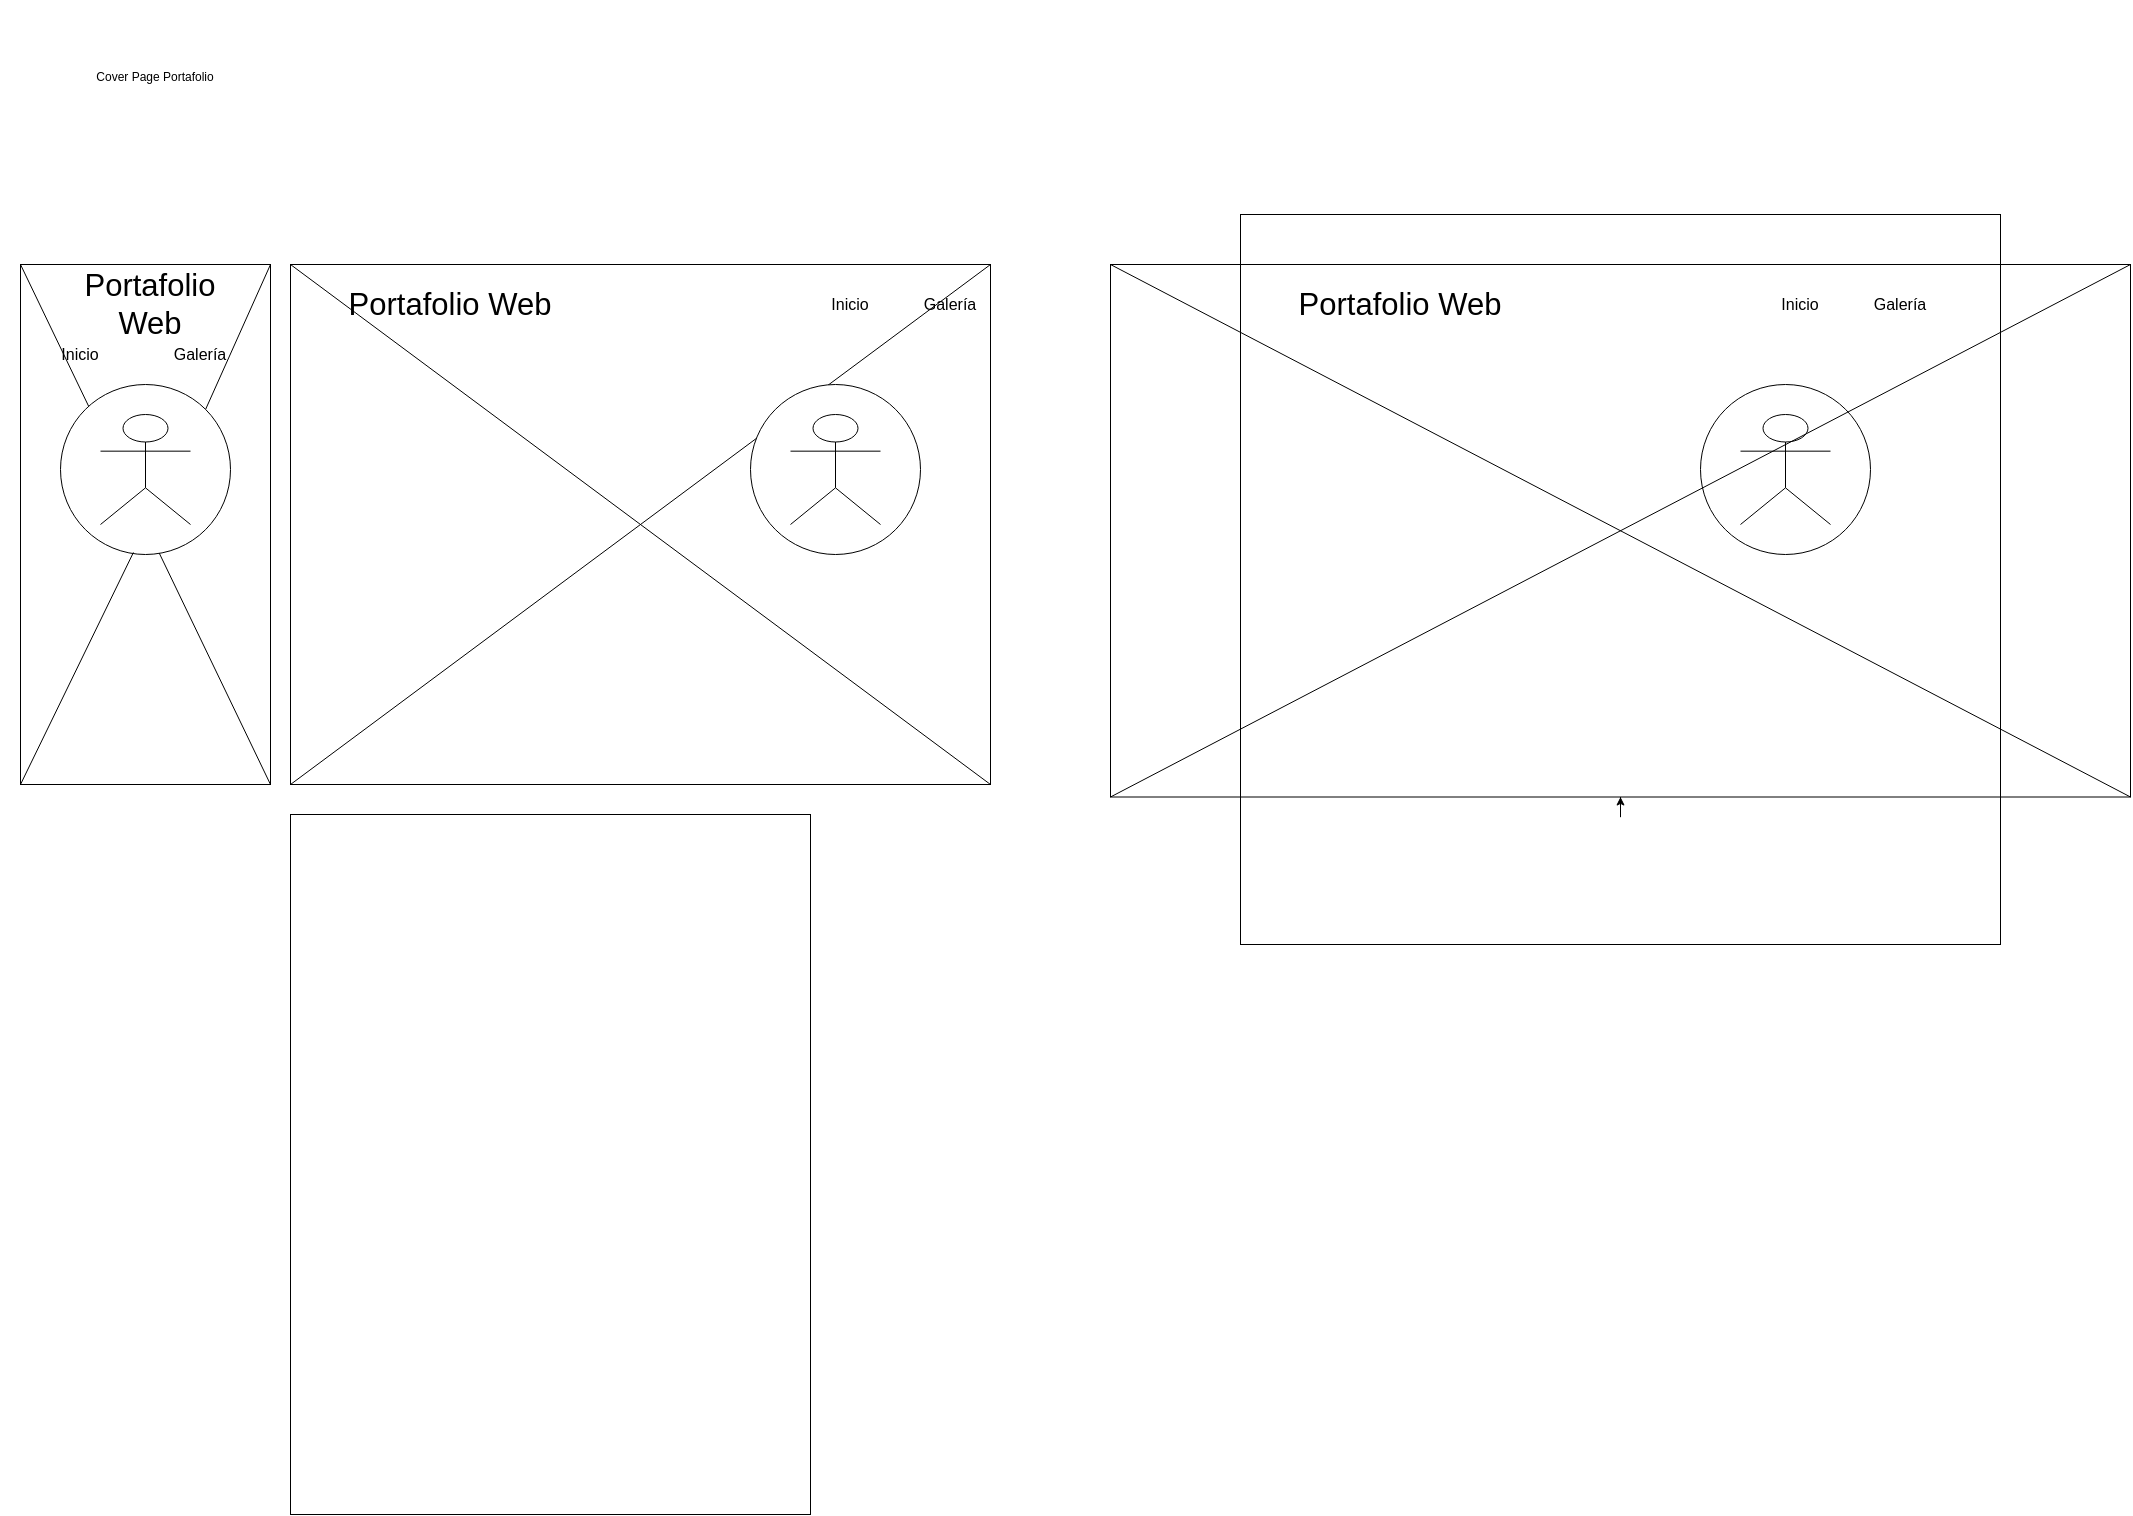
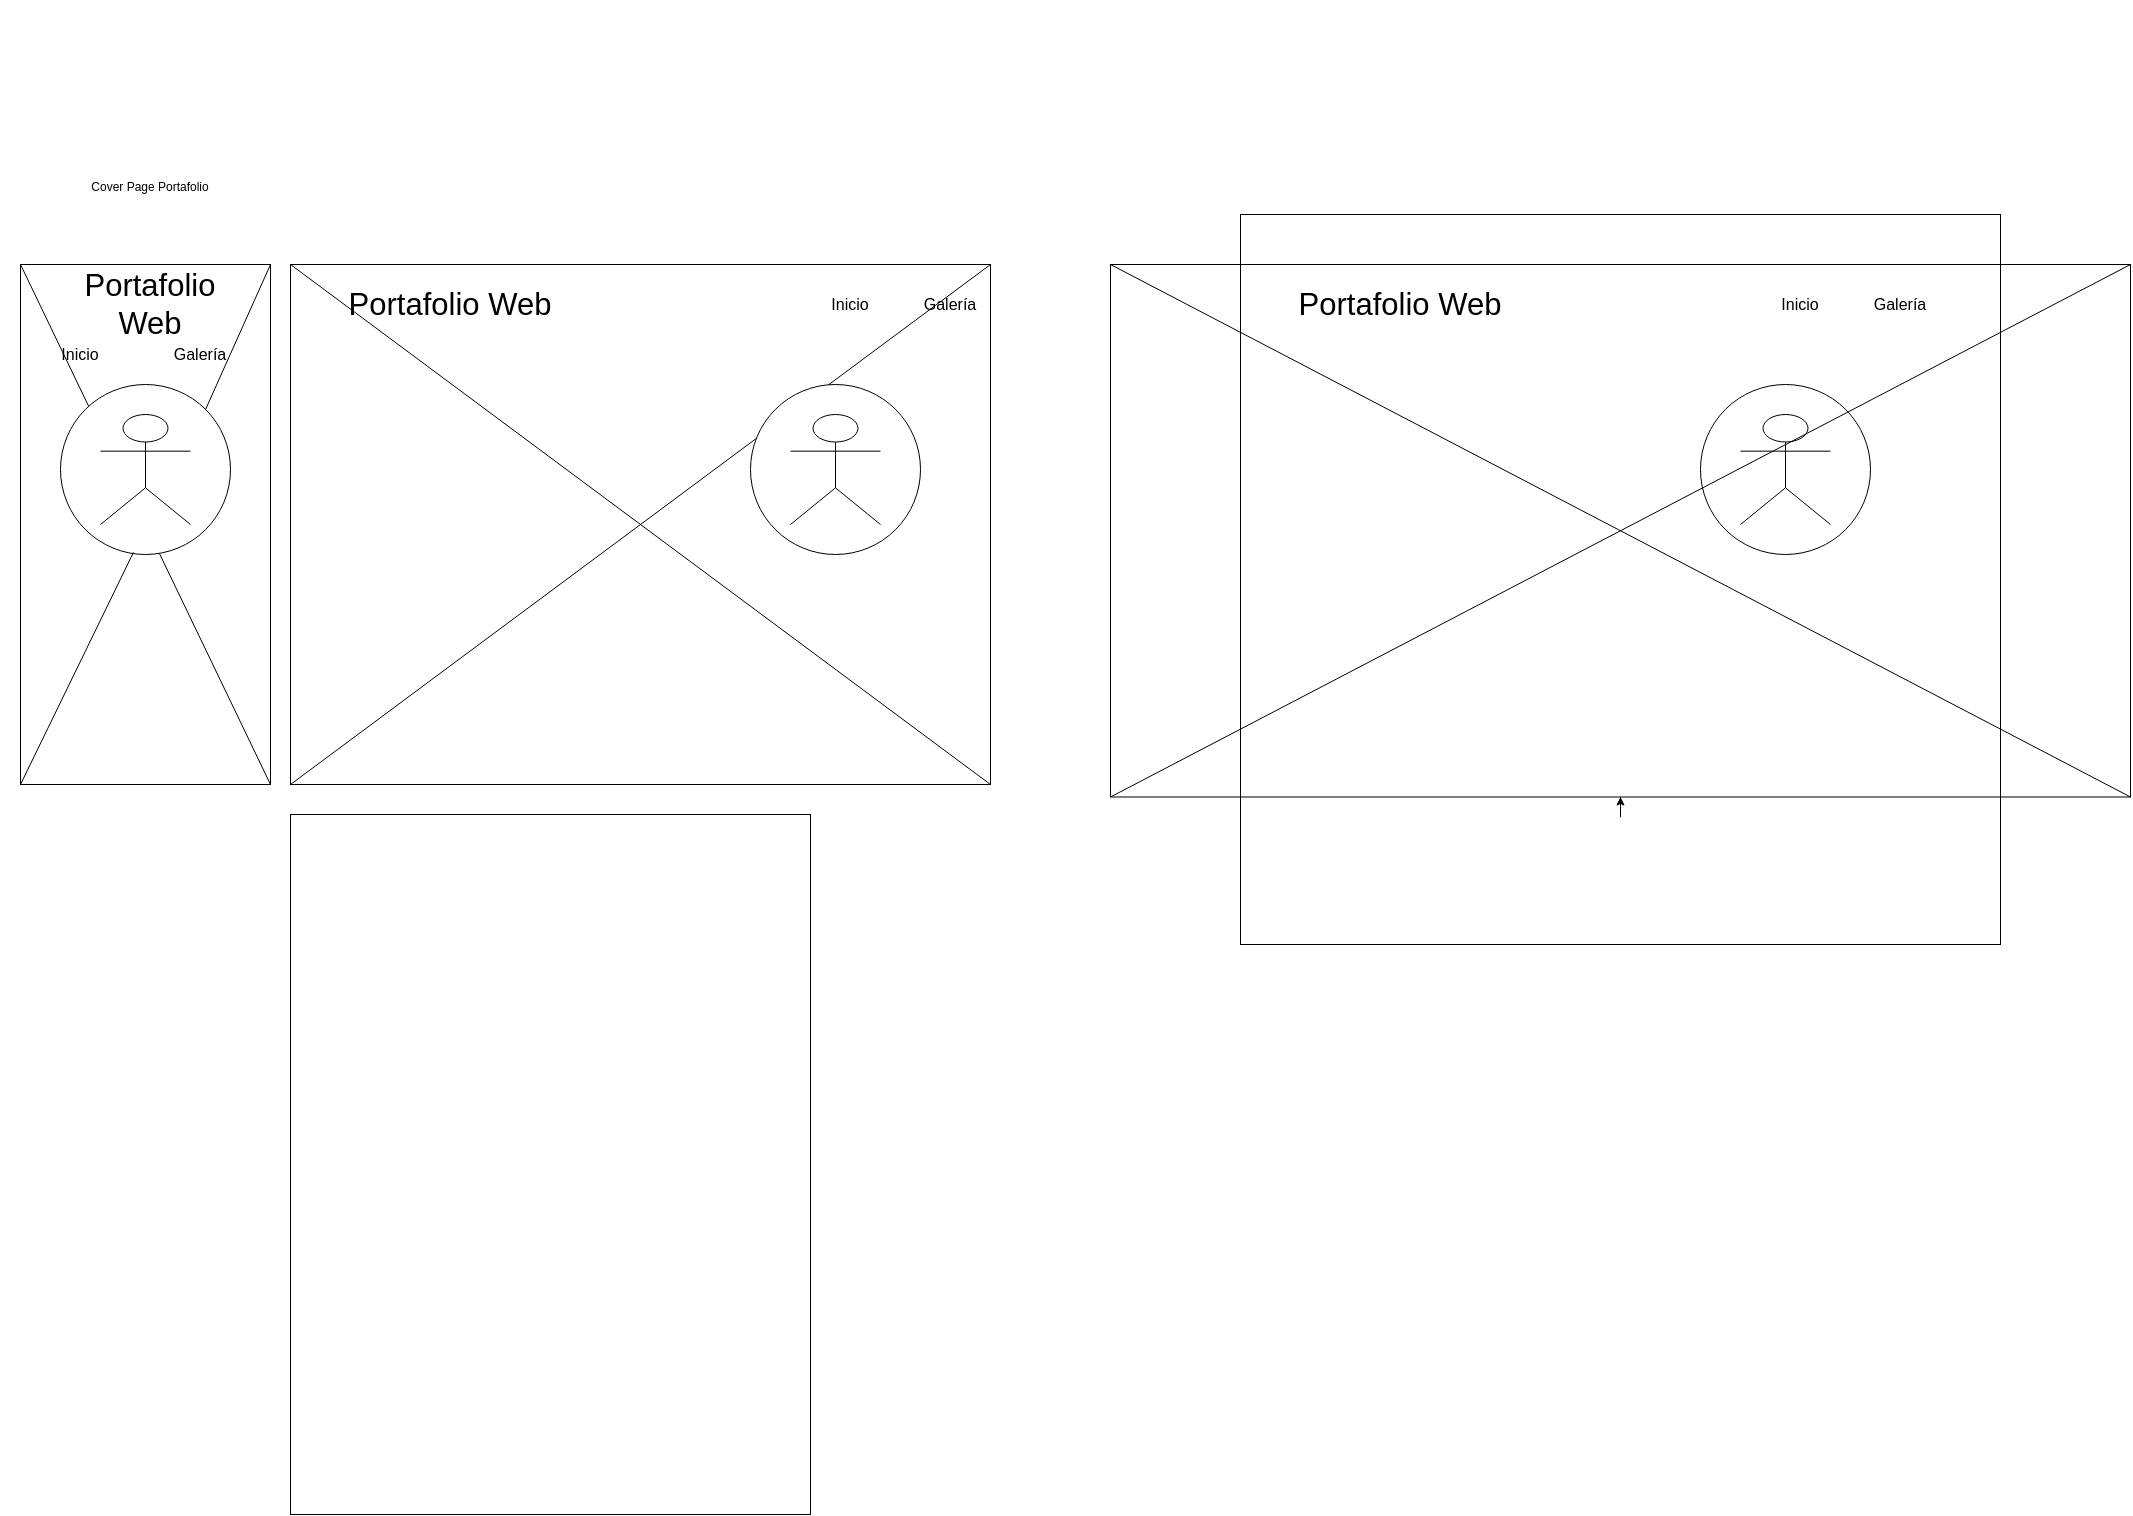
node "Cover Page Portafolio": moved (156, 77) -> (151, 187)
